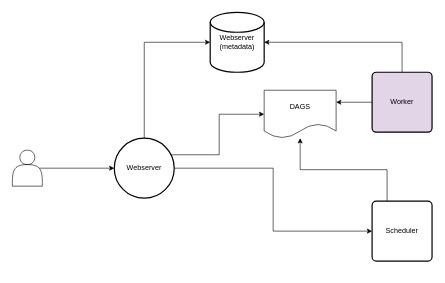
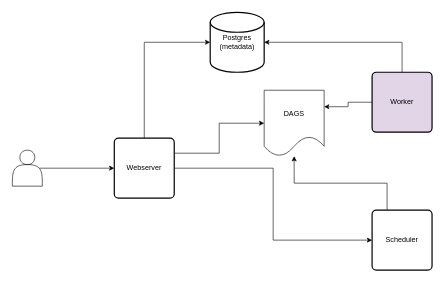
node "Webserver (metadata)": label "Webserver (metadata)" -> "Postgres (metadata)"
node "DAGS": size 72x48 -> 60x66
node "Webserver": shape ellipse -> rounded rectangle
node "Scheduler": moved (402, 231) -> (402, 240)
